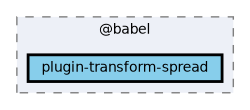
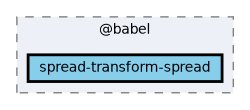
node "plugin-transform-spread": label "plugin-transform-spread" -> "spread-transform-spread"
